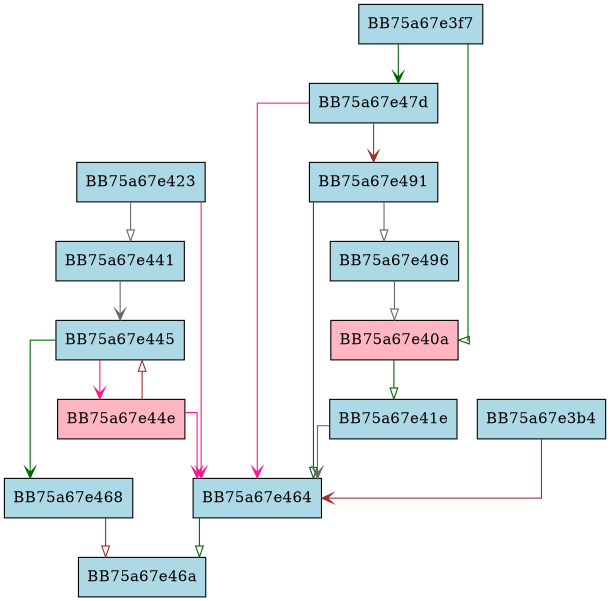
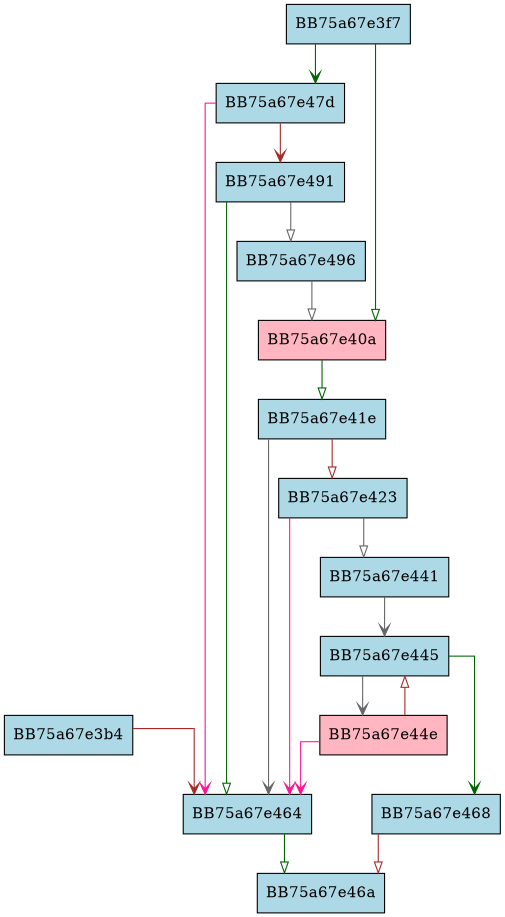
edge "BB75a67e445" -> "BB75a67e44e": color deeppink -> gray40
edge "BB75a67e41e" -> "BB75a67e423": added
